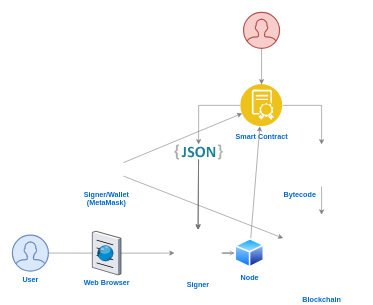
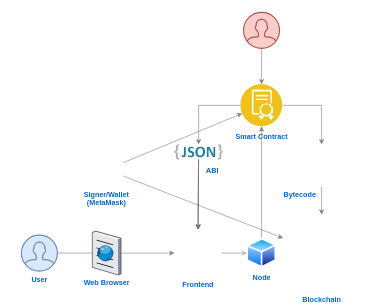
node "ABI": added
node "User": moved (30, 253) -> (39, 253)
node "Node": moved (249, 253) -> (261, 253)
node "Signer": label "Signer" -> "Frontend"
